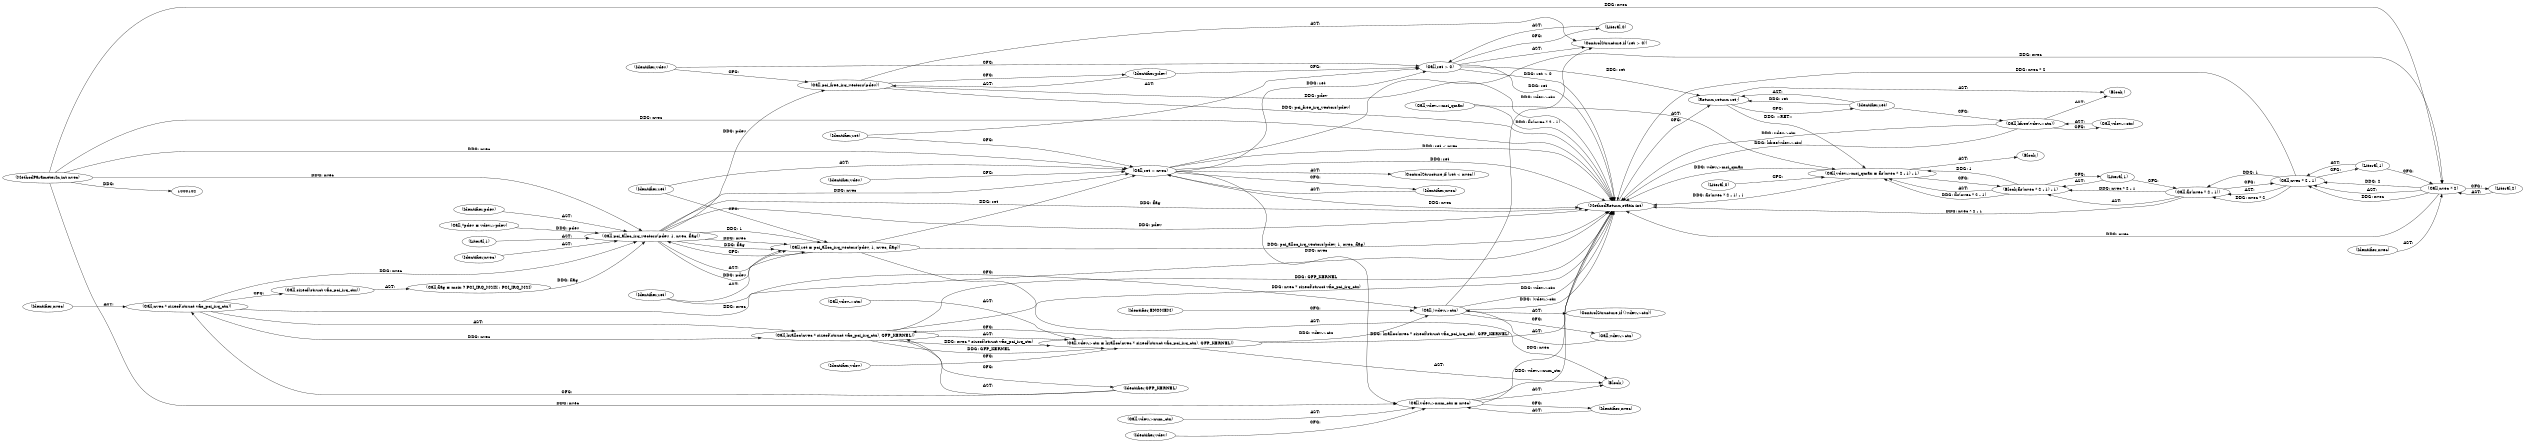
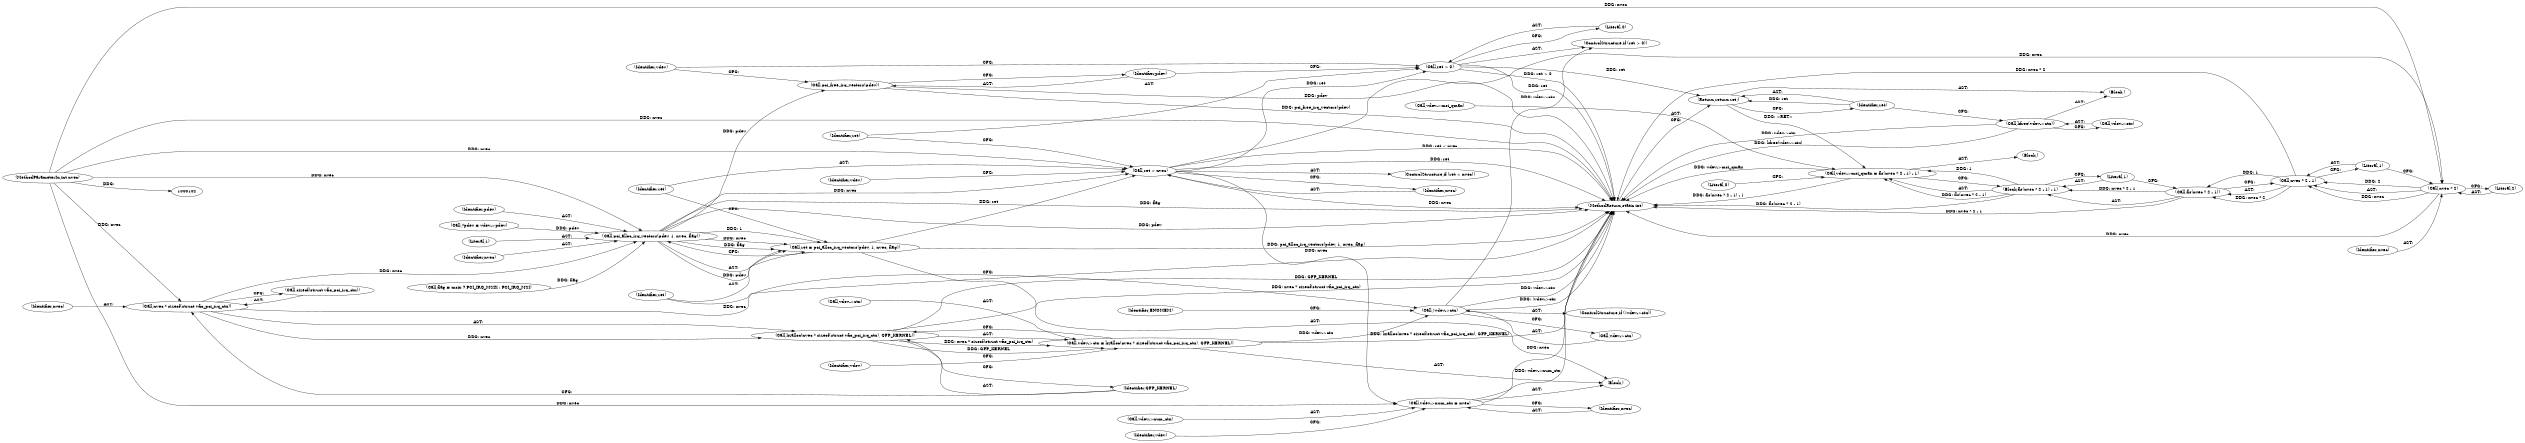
edge "(Call,pci_free_irq_vectors(pdev))" -> "(ControlStructure,if (ret > 0))": removed, label "AST:"
edge "(Call,vdev->msi_qmax)" -> "(MethodReturn,static int)": now "(Block,fls(nvec * 2 - 1) - 1)" -> "(MethodReturn,static int)"
edge "(MethodParameterIn,int nvec)" -> "(Call,nvec * sizeof(struct vfio_pci_irq_ctx))": added, label "DDG: nvec"
edge "(Call,sizeof(struct vfio_pci_irq_ctx))" -> "(Call,flag = msix ? PCI_IRQ_MSIX : PCI_IRQ_MSI)": now "(Call,sizeof(struct vfio_pci_irq_ctx))" -> "(Call,nvec * sizeof(struct vfio_pci_irq_ctx))"
